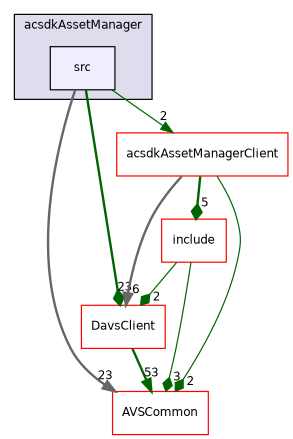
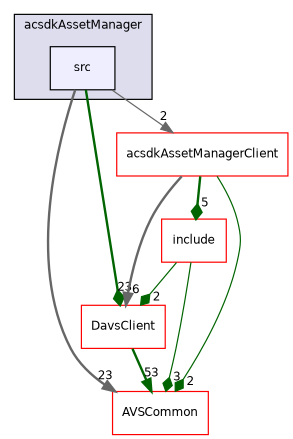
edge "src" -> "acsdkAssetManagerClient": color darkgreen -> gray40
